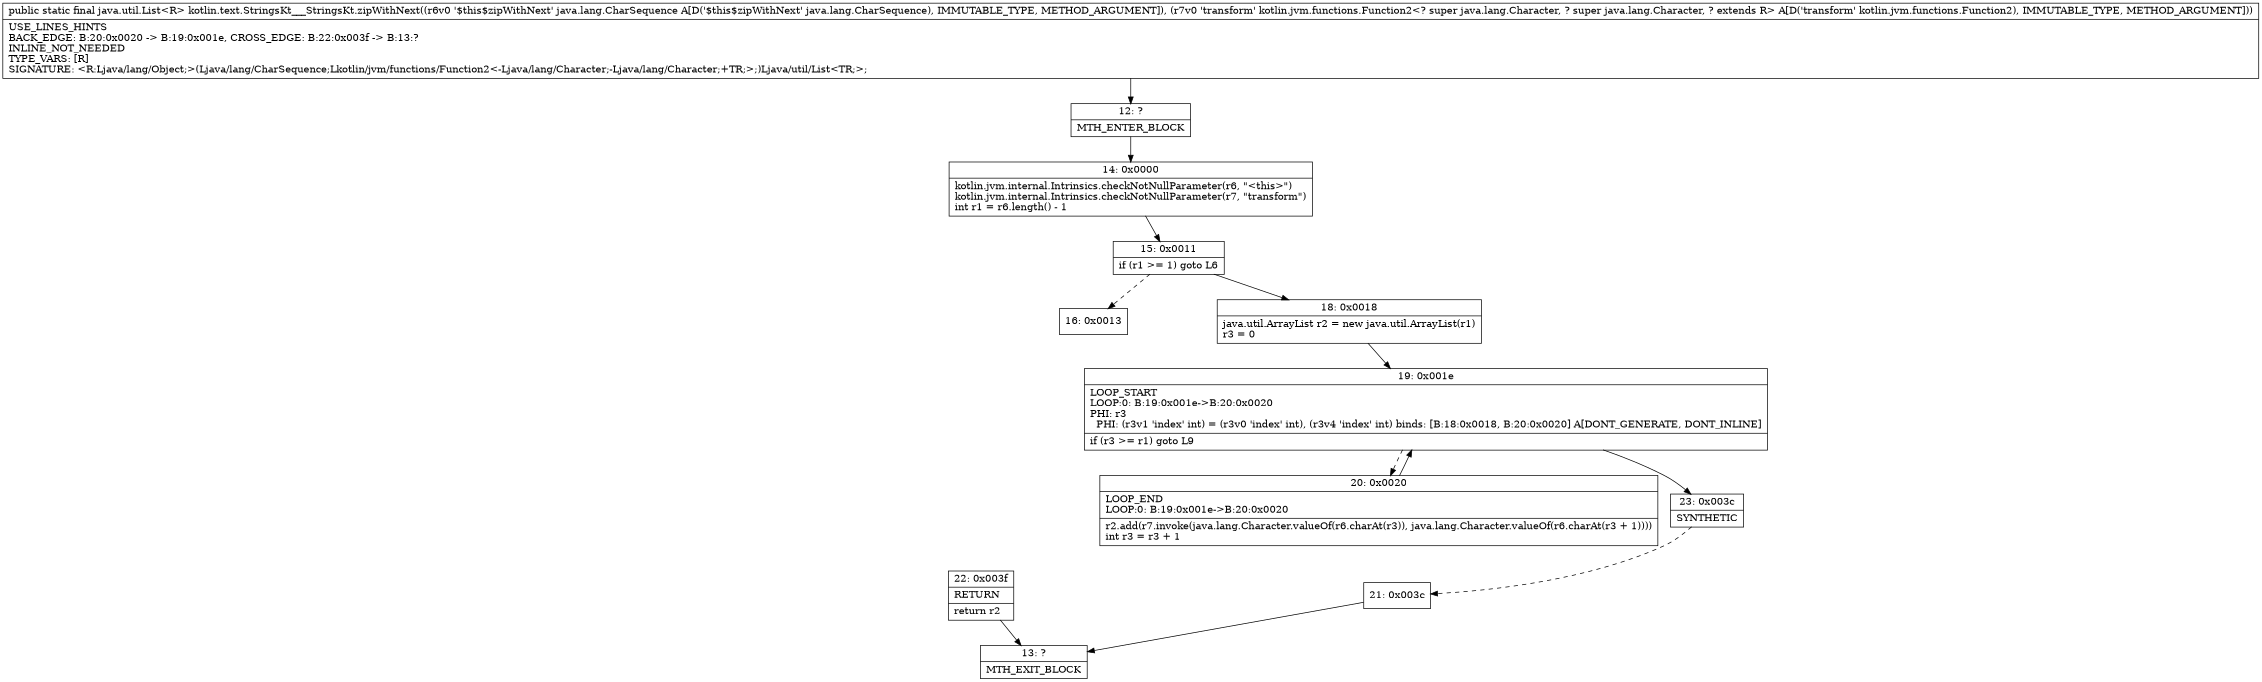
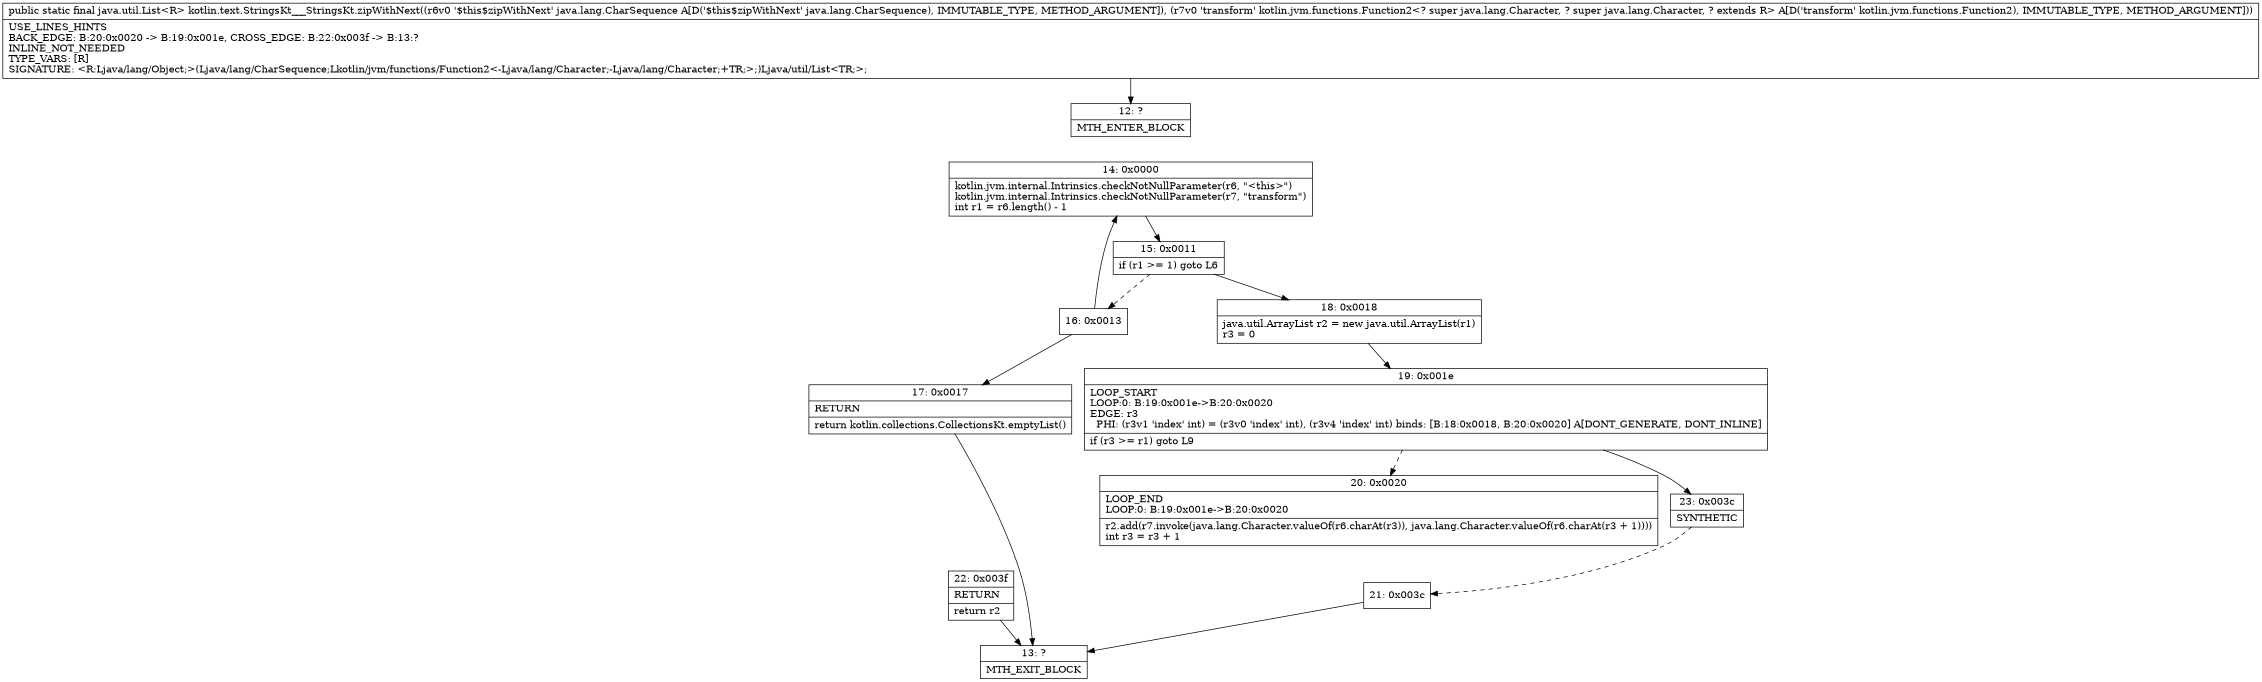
edge "12: ?" -> "14: 0x0000": now "16: 0x0013" -> "14: 0x0000"
node "17: 0x0017": added
node "19: 0x001e": text "PHI: r3" -> "EDGE: r3"
edge "20: 0x0020" -> "19: 0x001e": removed
